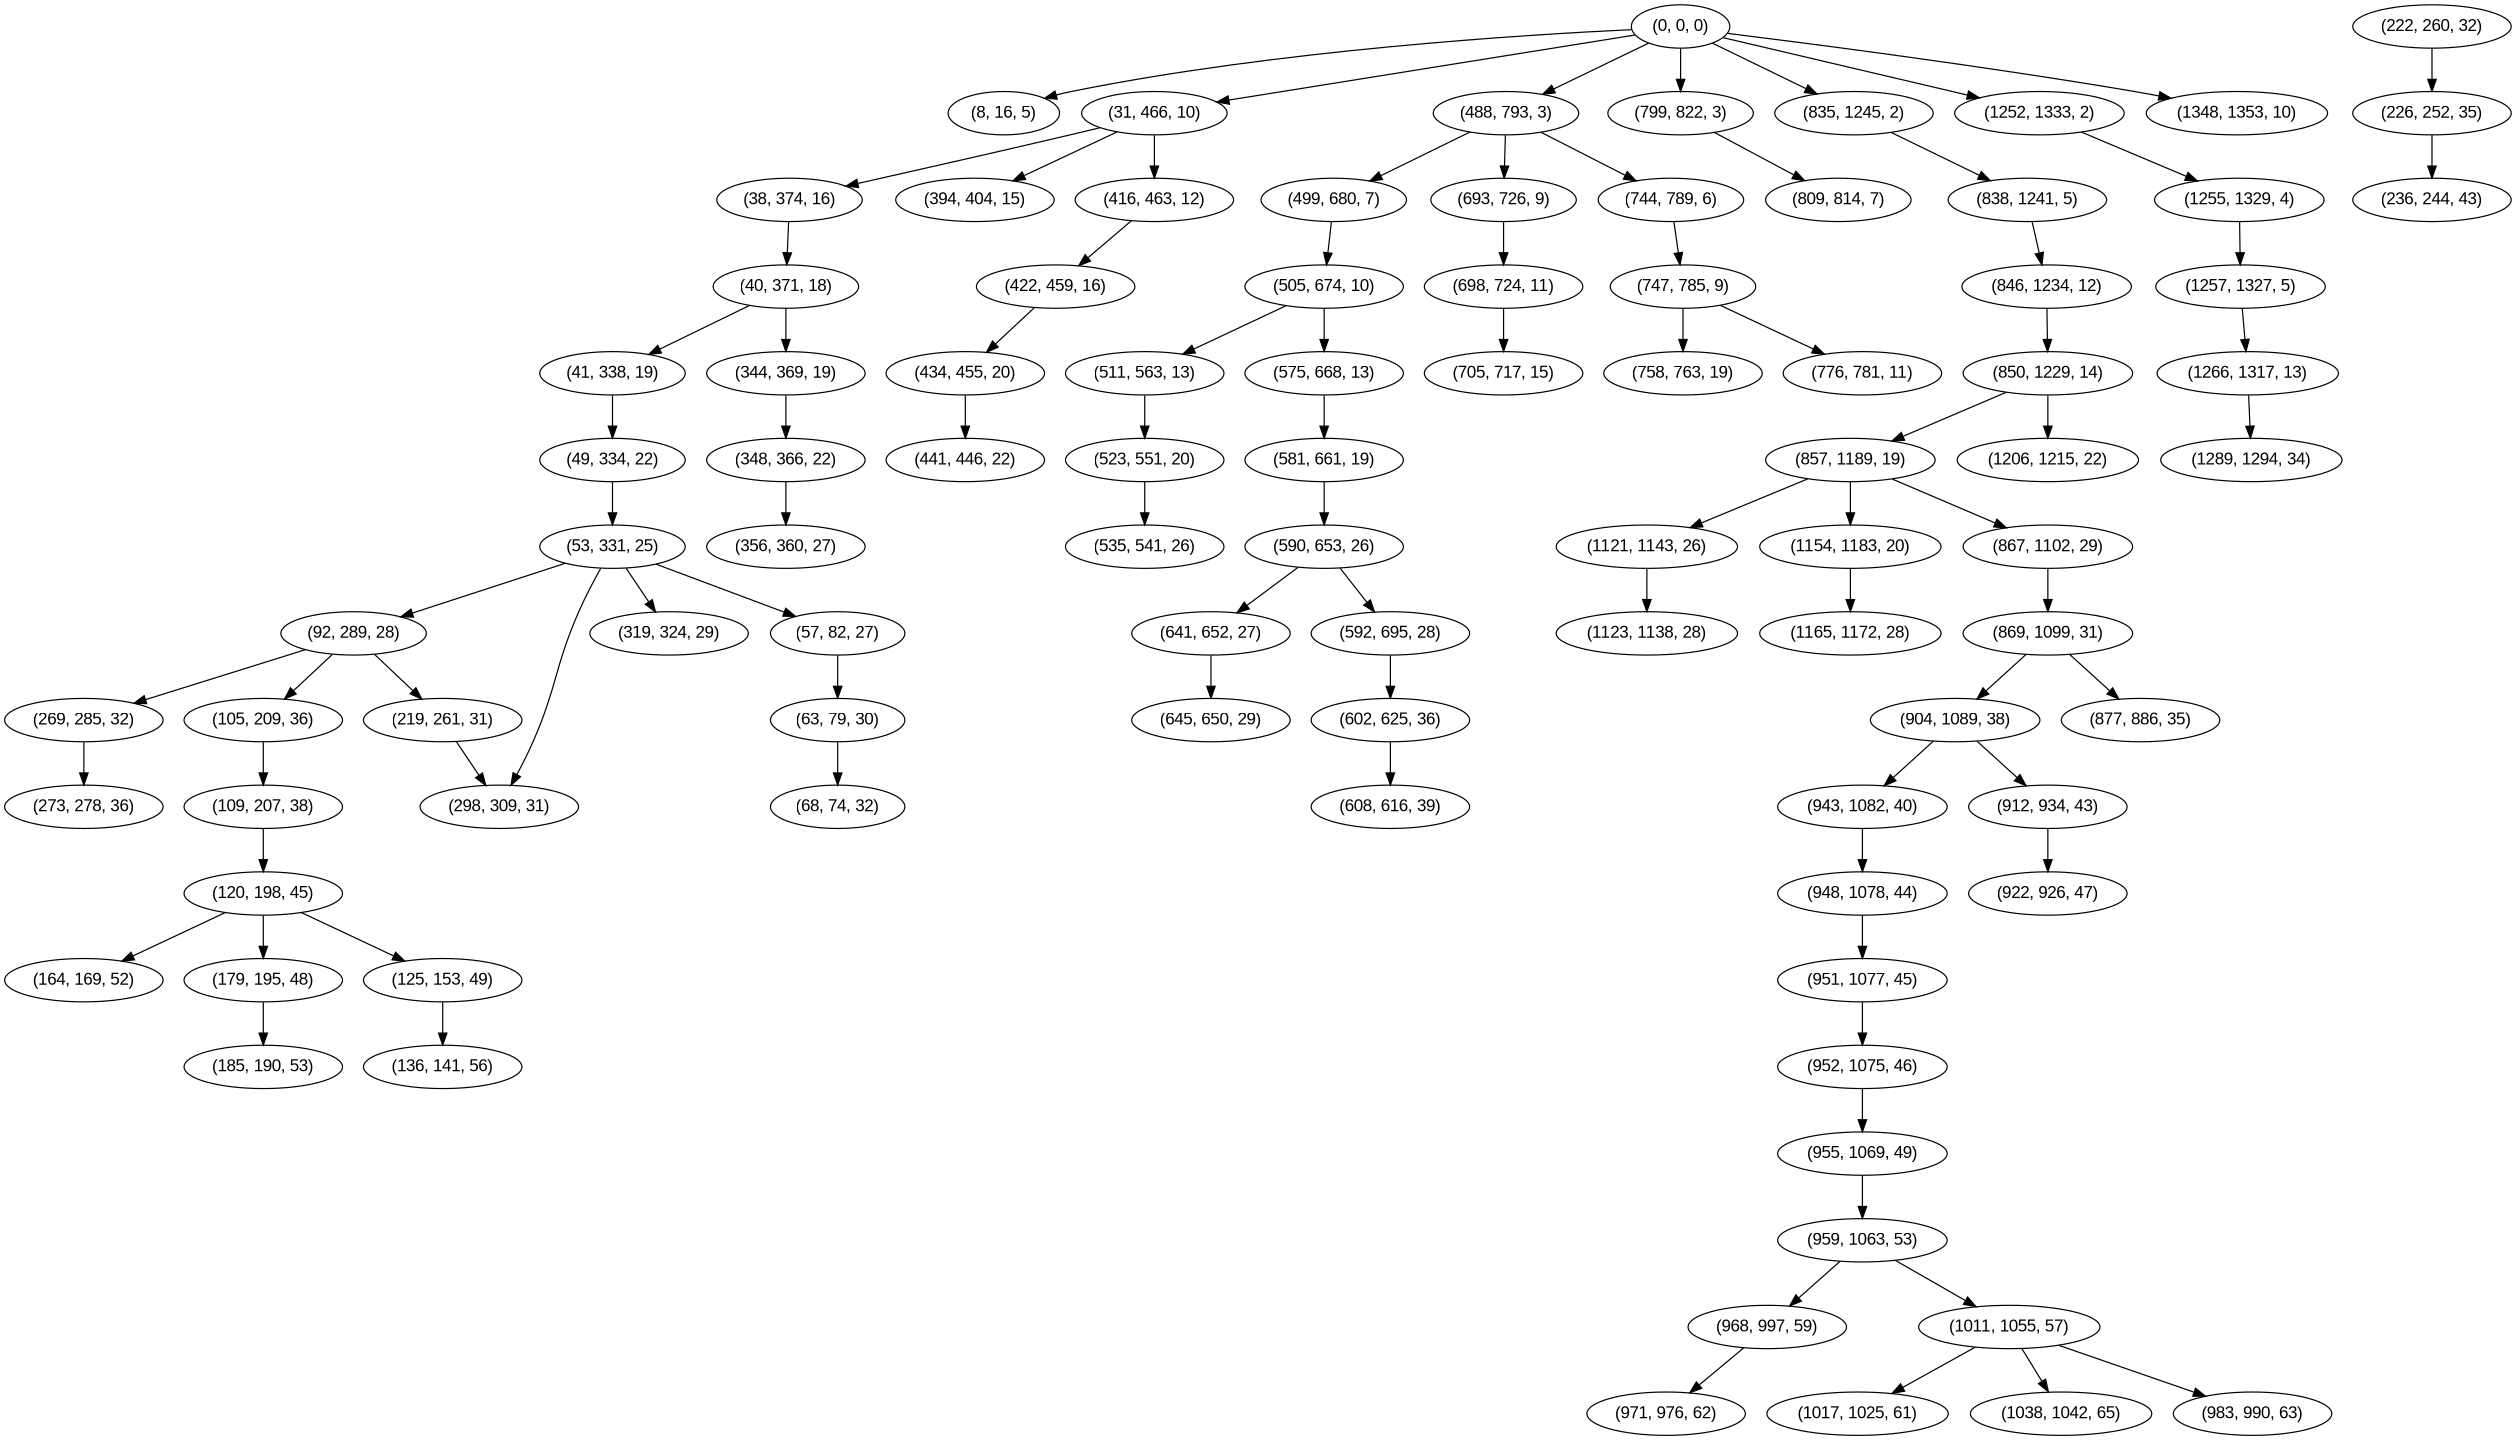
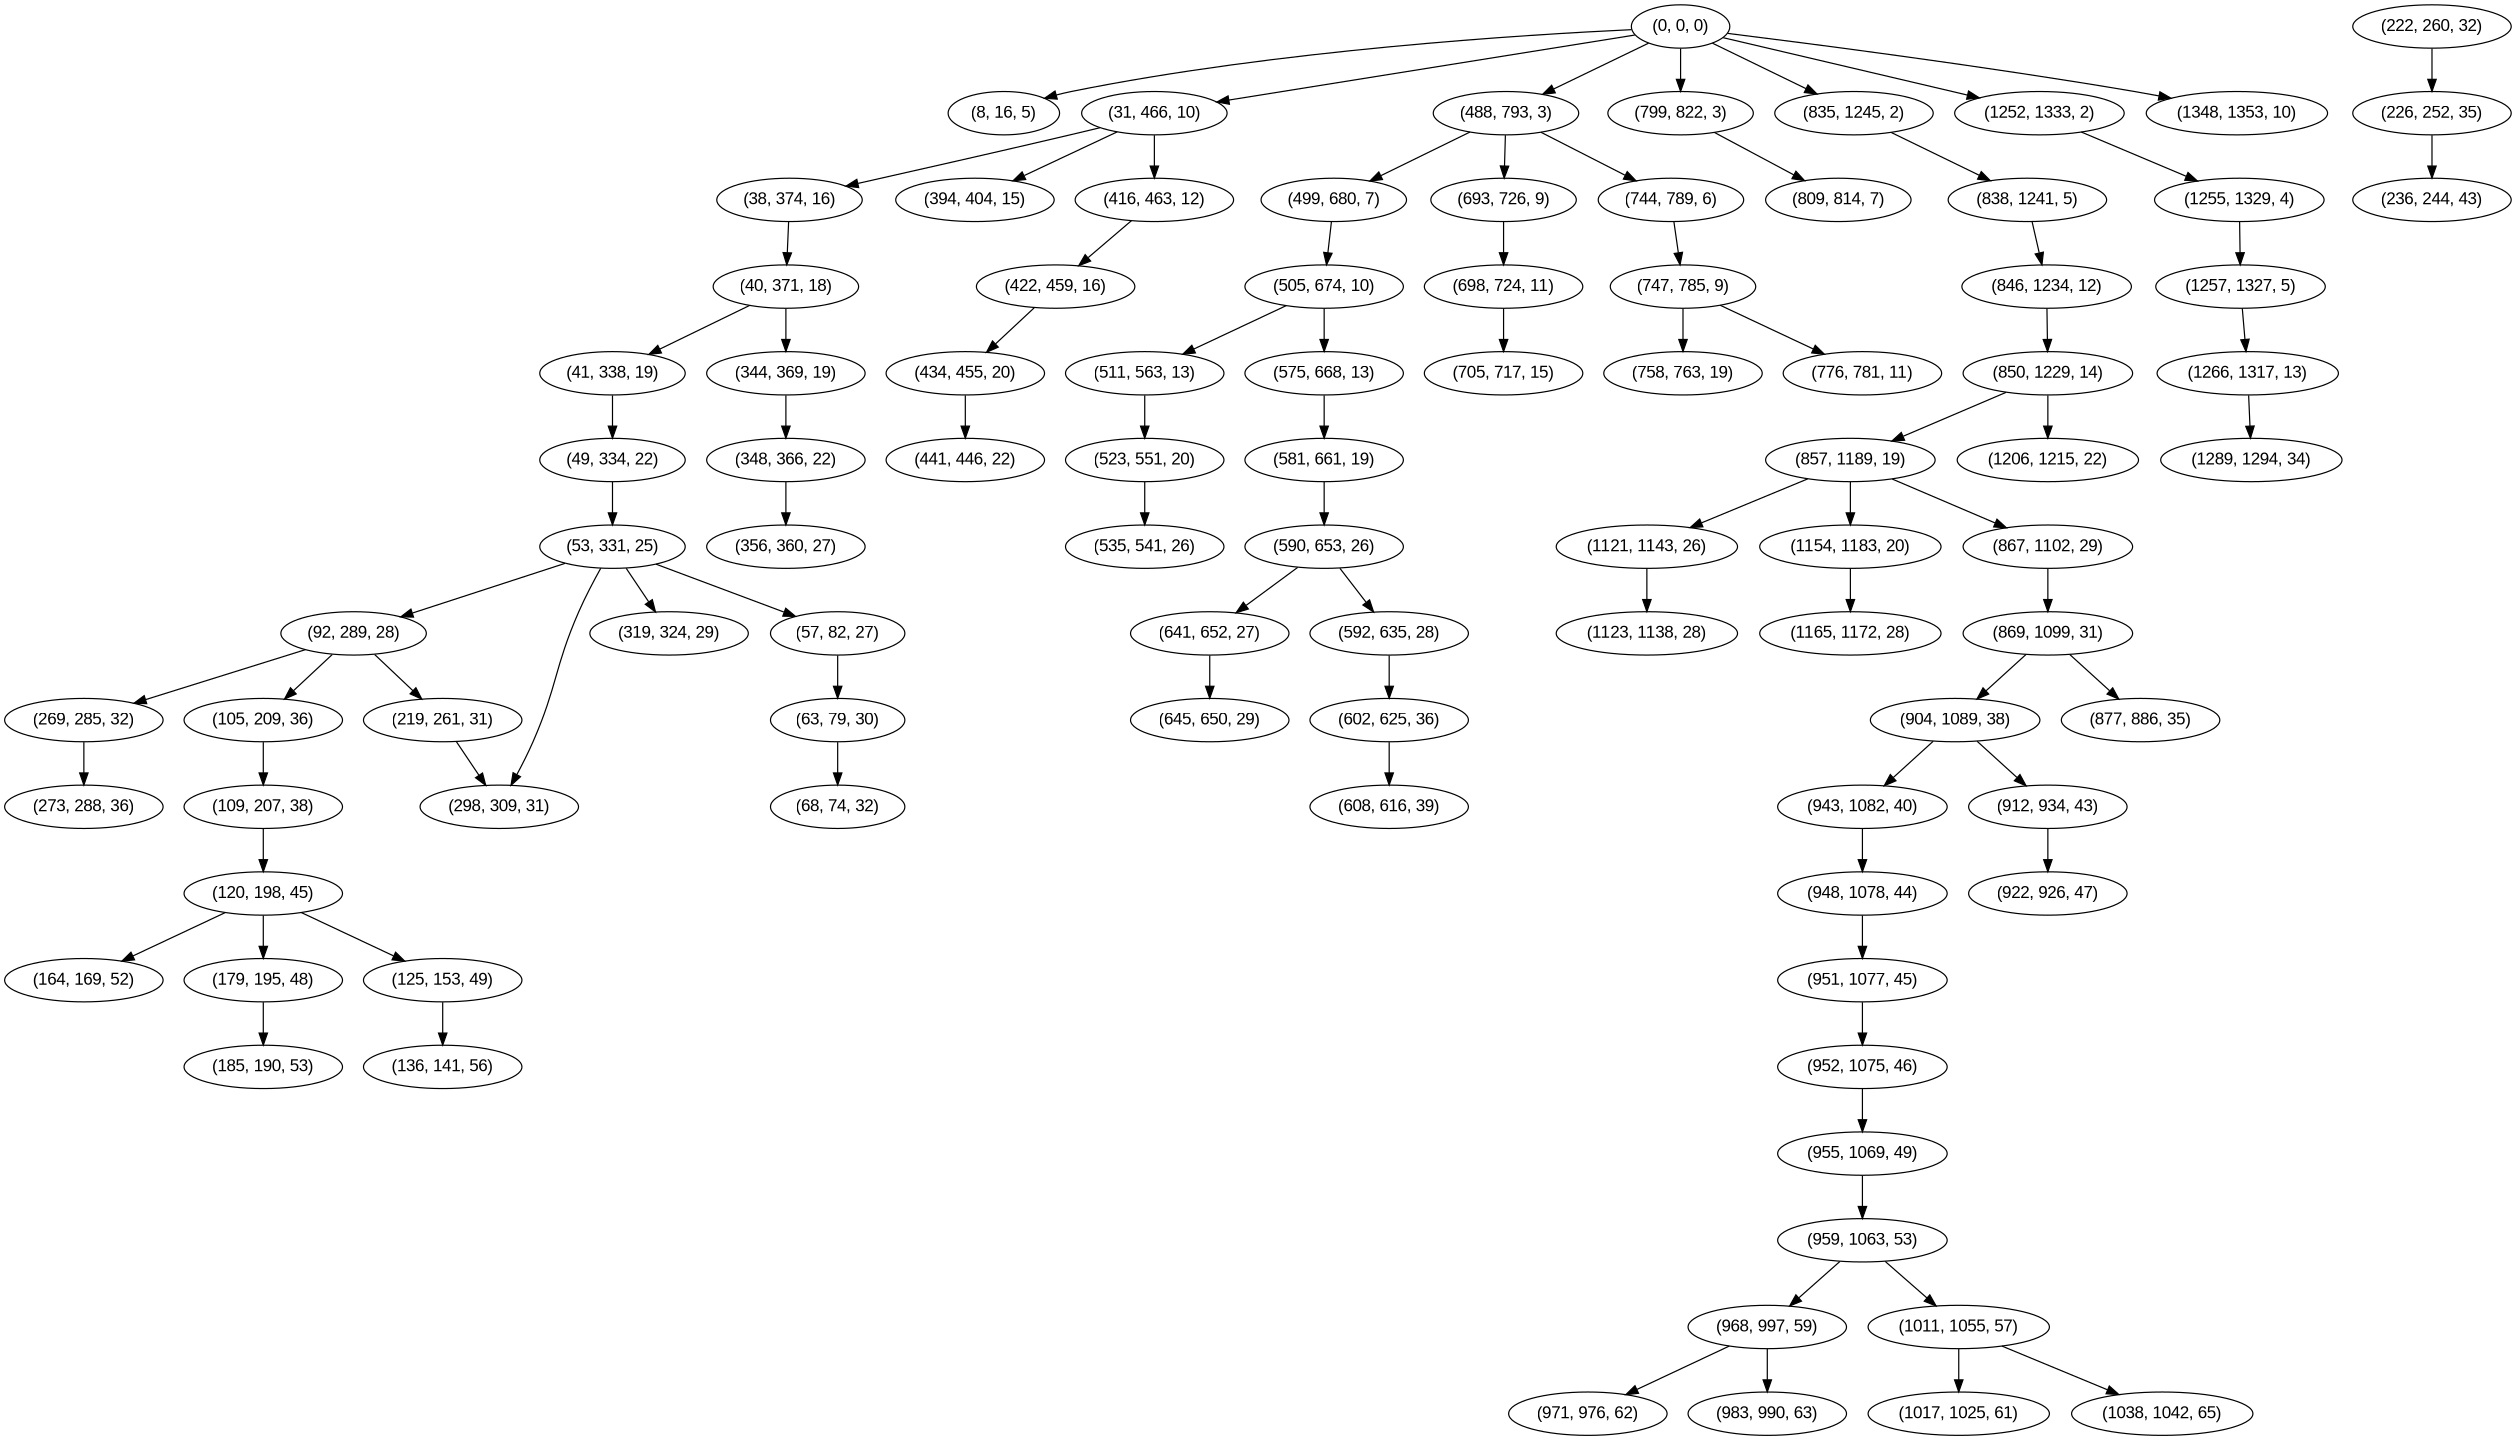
node "(592, 695, 28)": label "(592, 695, 28)" -> "(592, 635, 28)"
node "(273, 278, 36)": label "(273, 278, 36)" -> "(273, 288, 36)"
edge "(1011, 1055, 57)" -> "(983, 990, 63)": now "(968, 997, 59)" -> "(983, 990, 63)"
